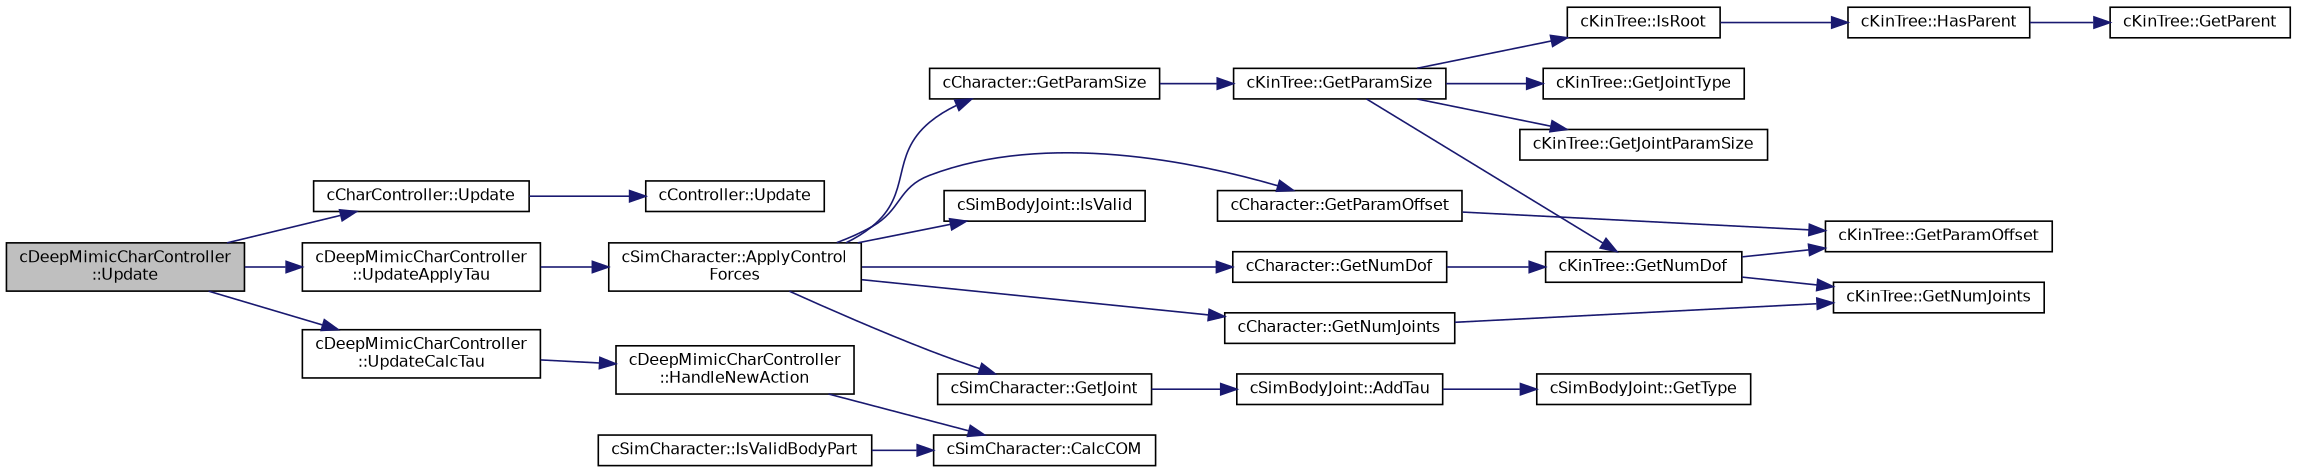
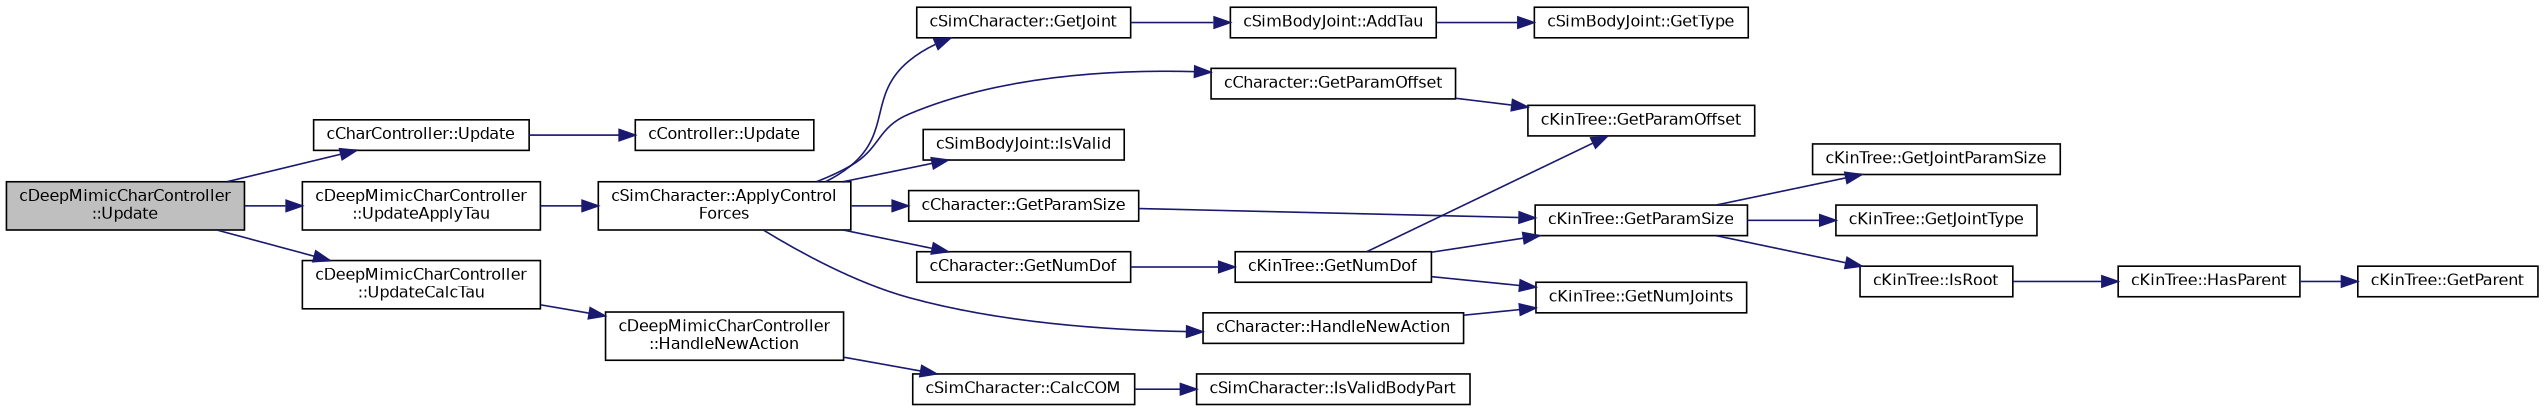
edge "cKinTree::GetParamSize" -> "cKinTree::GetNumDof": reversed
node "cCharacter::GetNumJoints": label "cCharacter::GetNumJoints" -> "cCharacter::HandleNewAction"
edge "cSimCharacter::IsValidBodyPart" -> "cSimCharacter::CalcCOM": reversed
